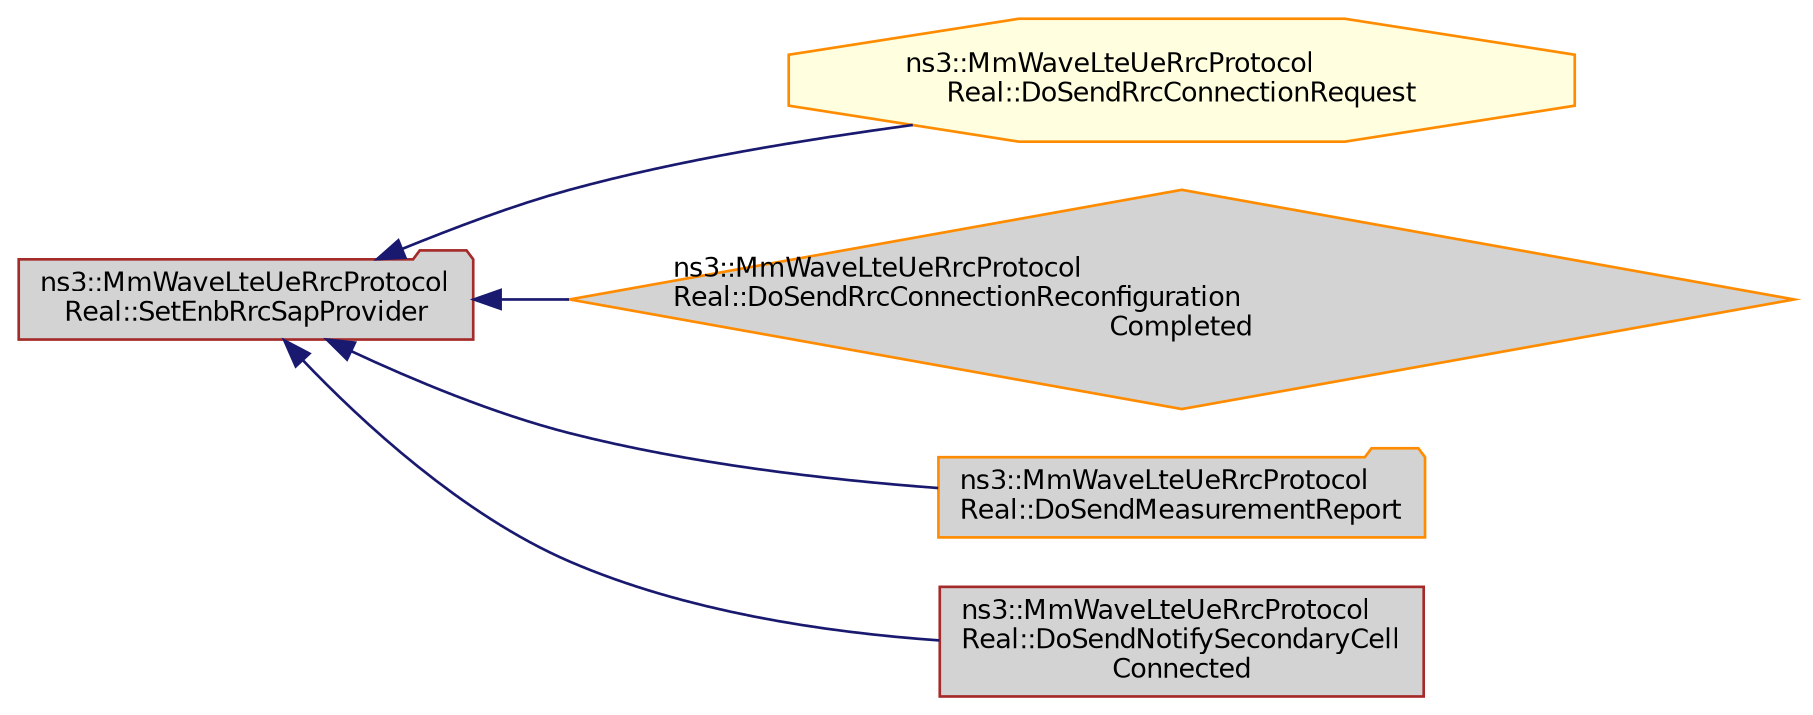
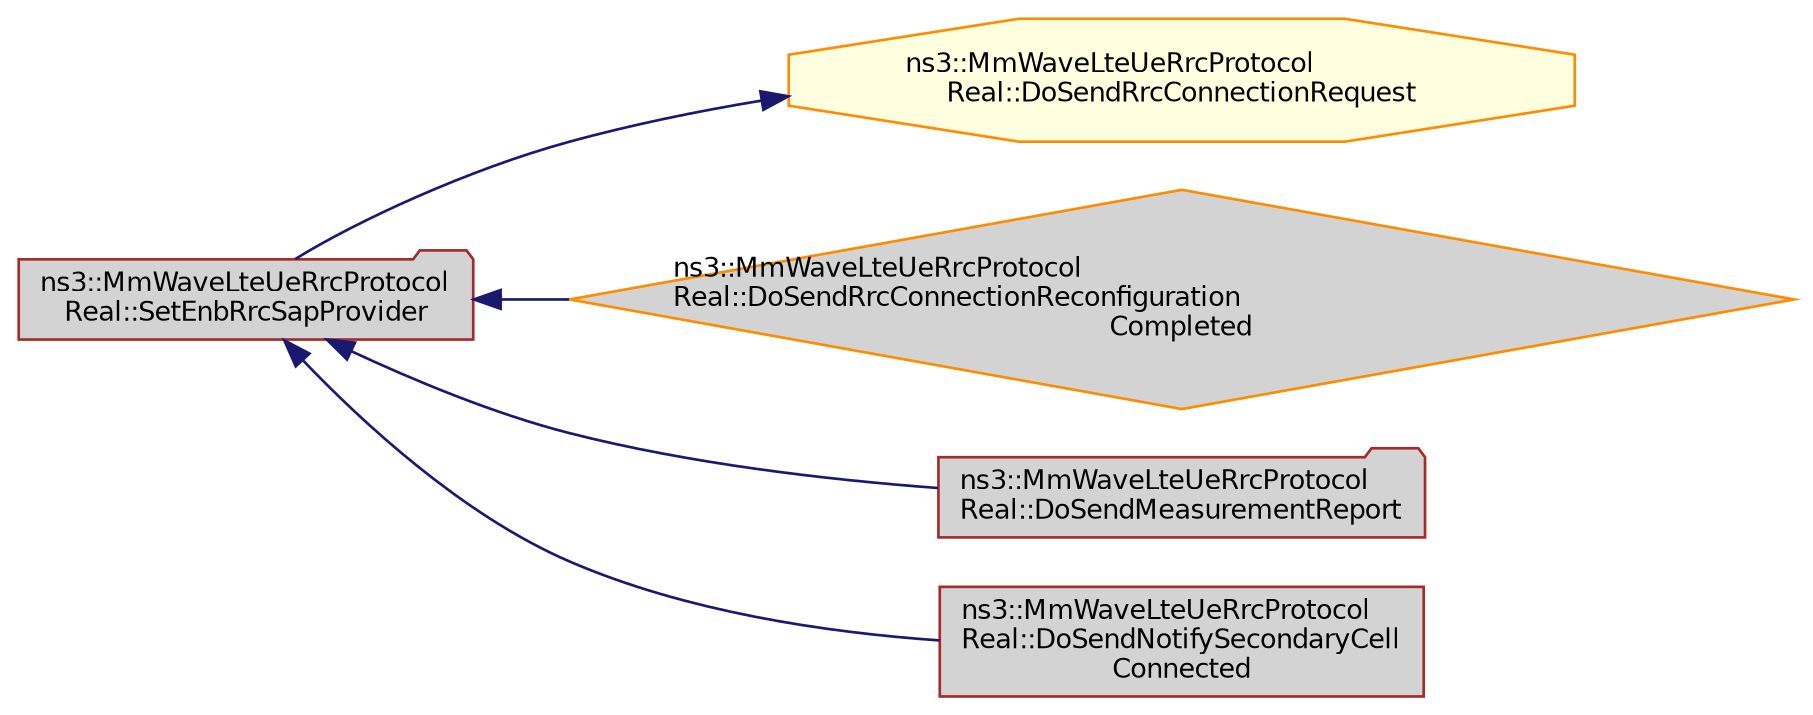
edge "ns3::MmWaveLteUeRrcProtocol Real::DoSendRrcConnectionRequest" -> "ns3::MmWaveLteUeRrcProtocol Real::SetEnbRrcSapProvider": reversed
node "ns3::MmWaveLteUeRrcProtocol Real::DoSendMeasurementReport": color darkorange -> brown
